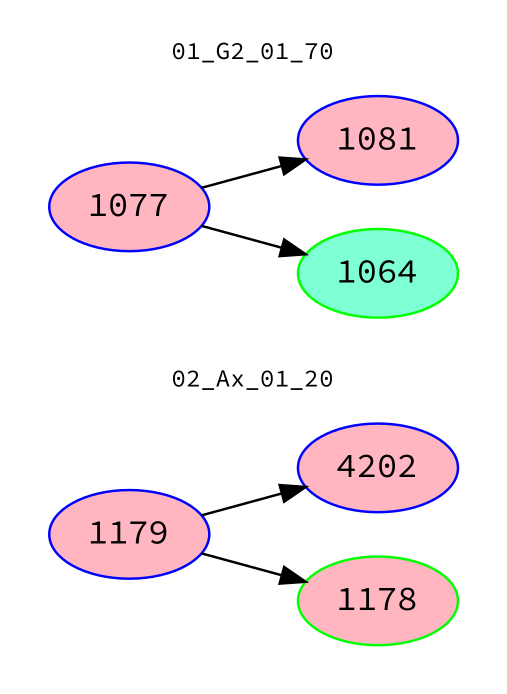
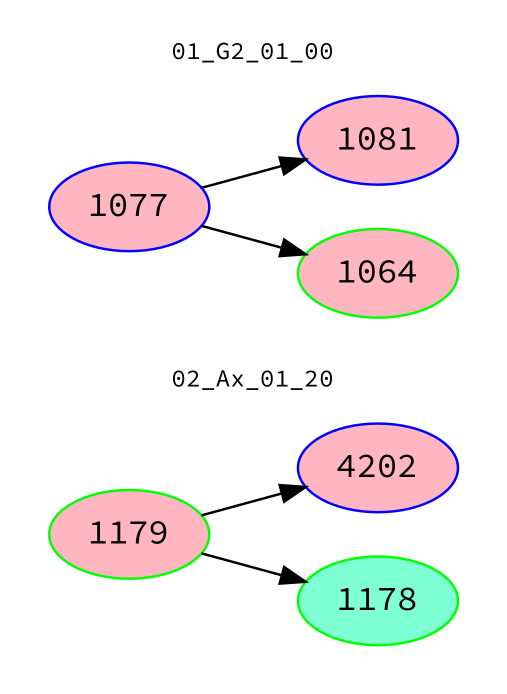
cluster "01_G2_01_70": label "01_G2_01_70" -> "01_G2_01_00"
node "1064": fillcolor aquamarine -> lightpink
node "1179": color blue -> green
node "1178": fillcolor lightpink -> aquamarine
